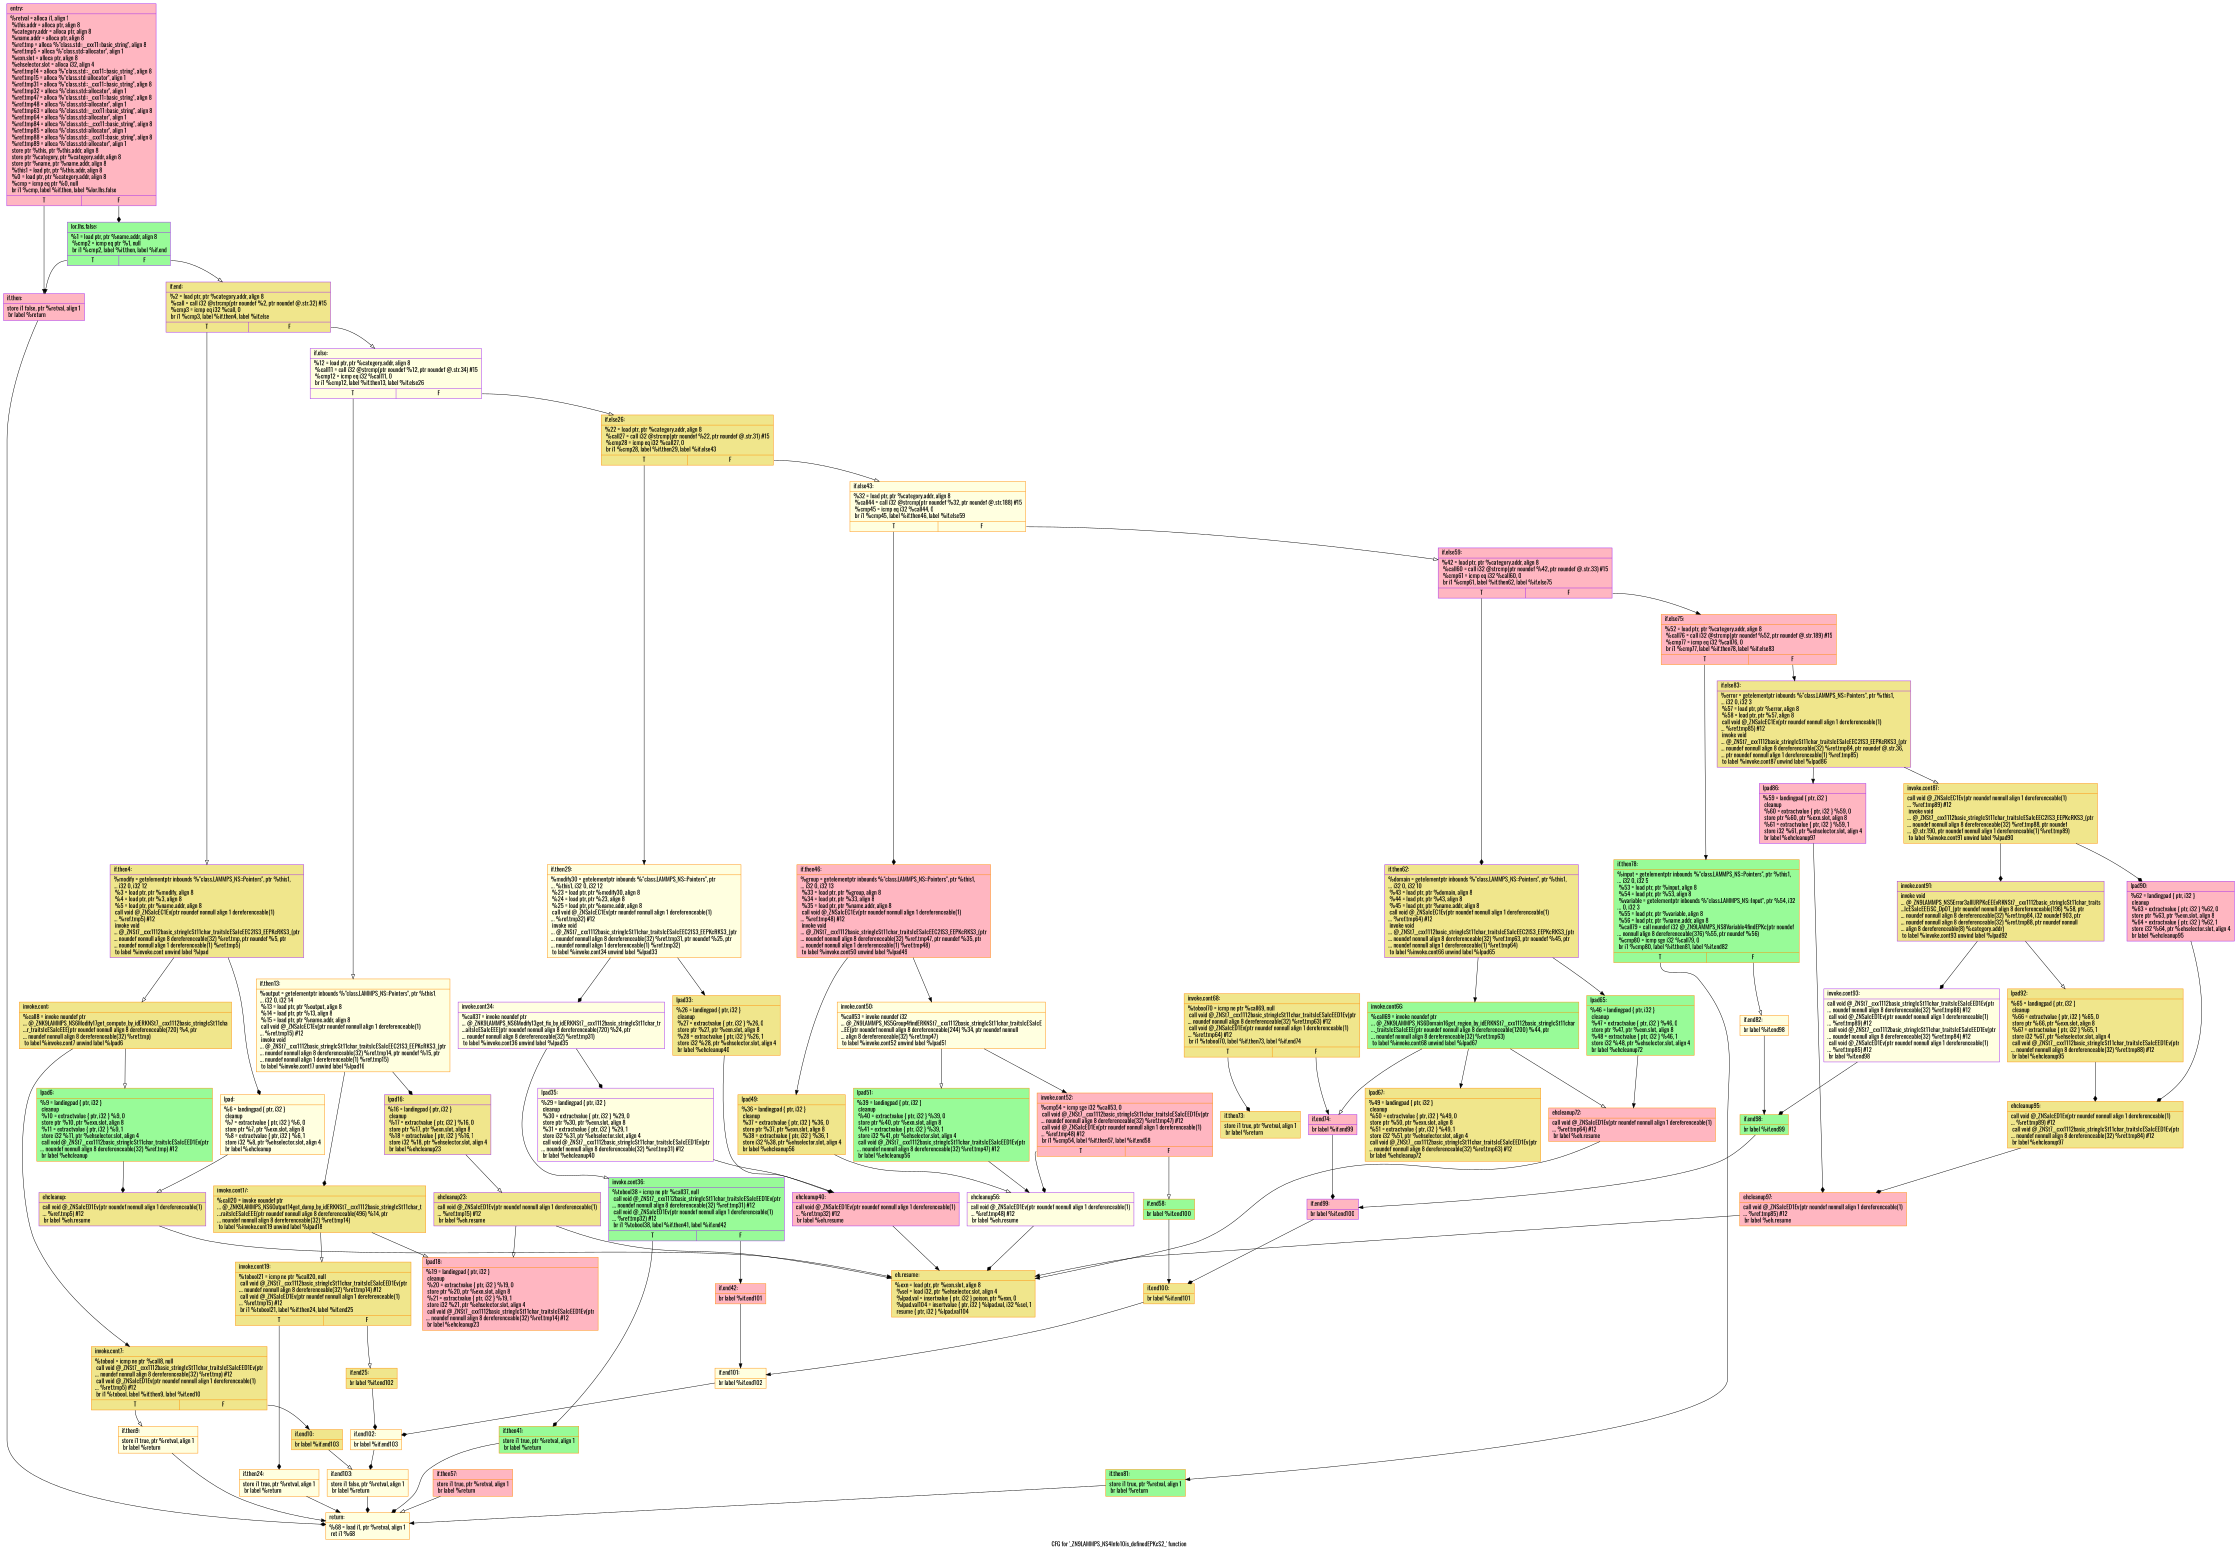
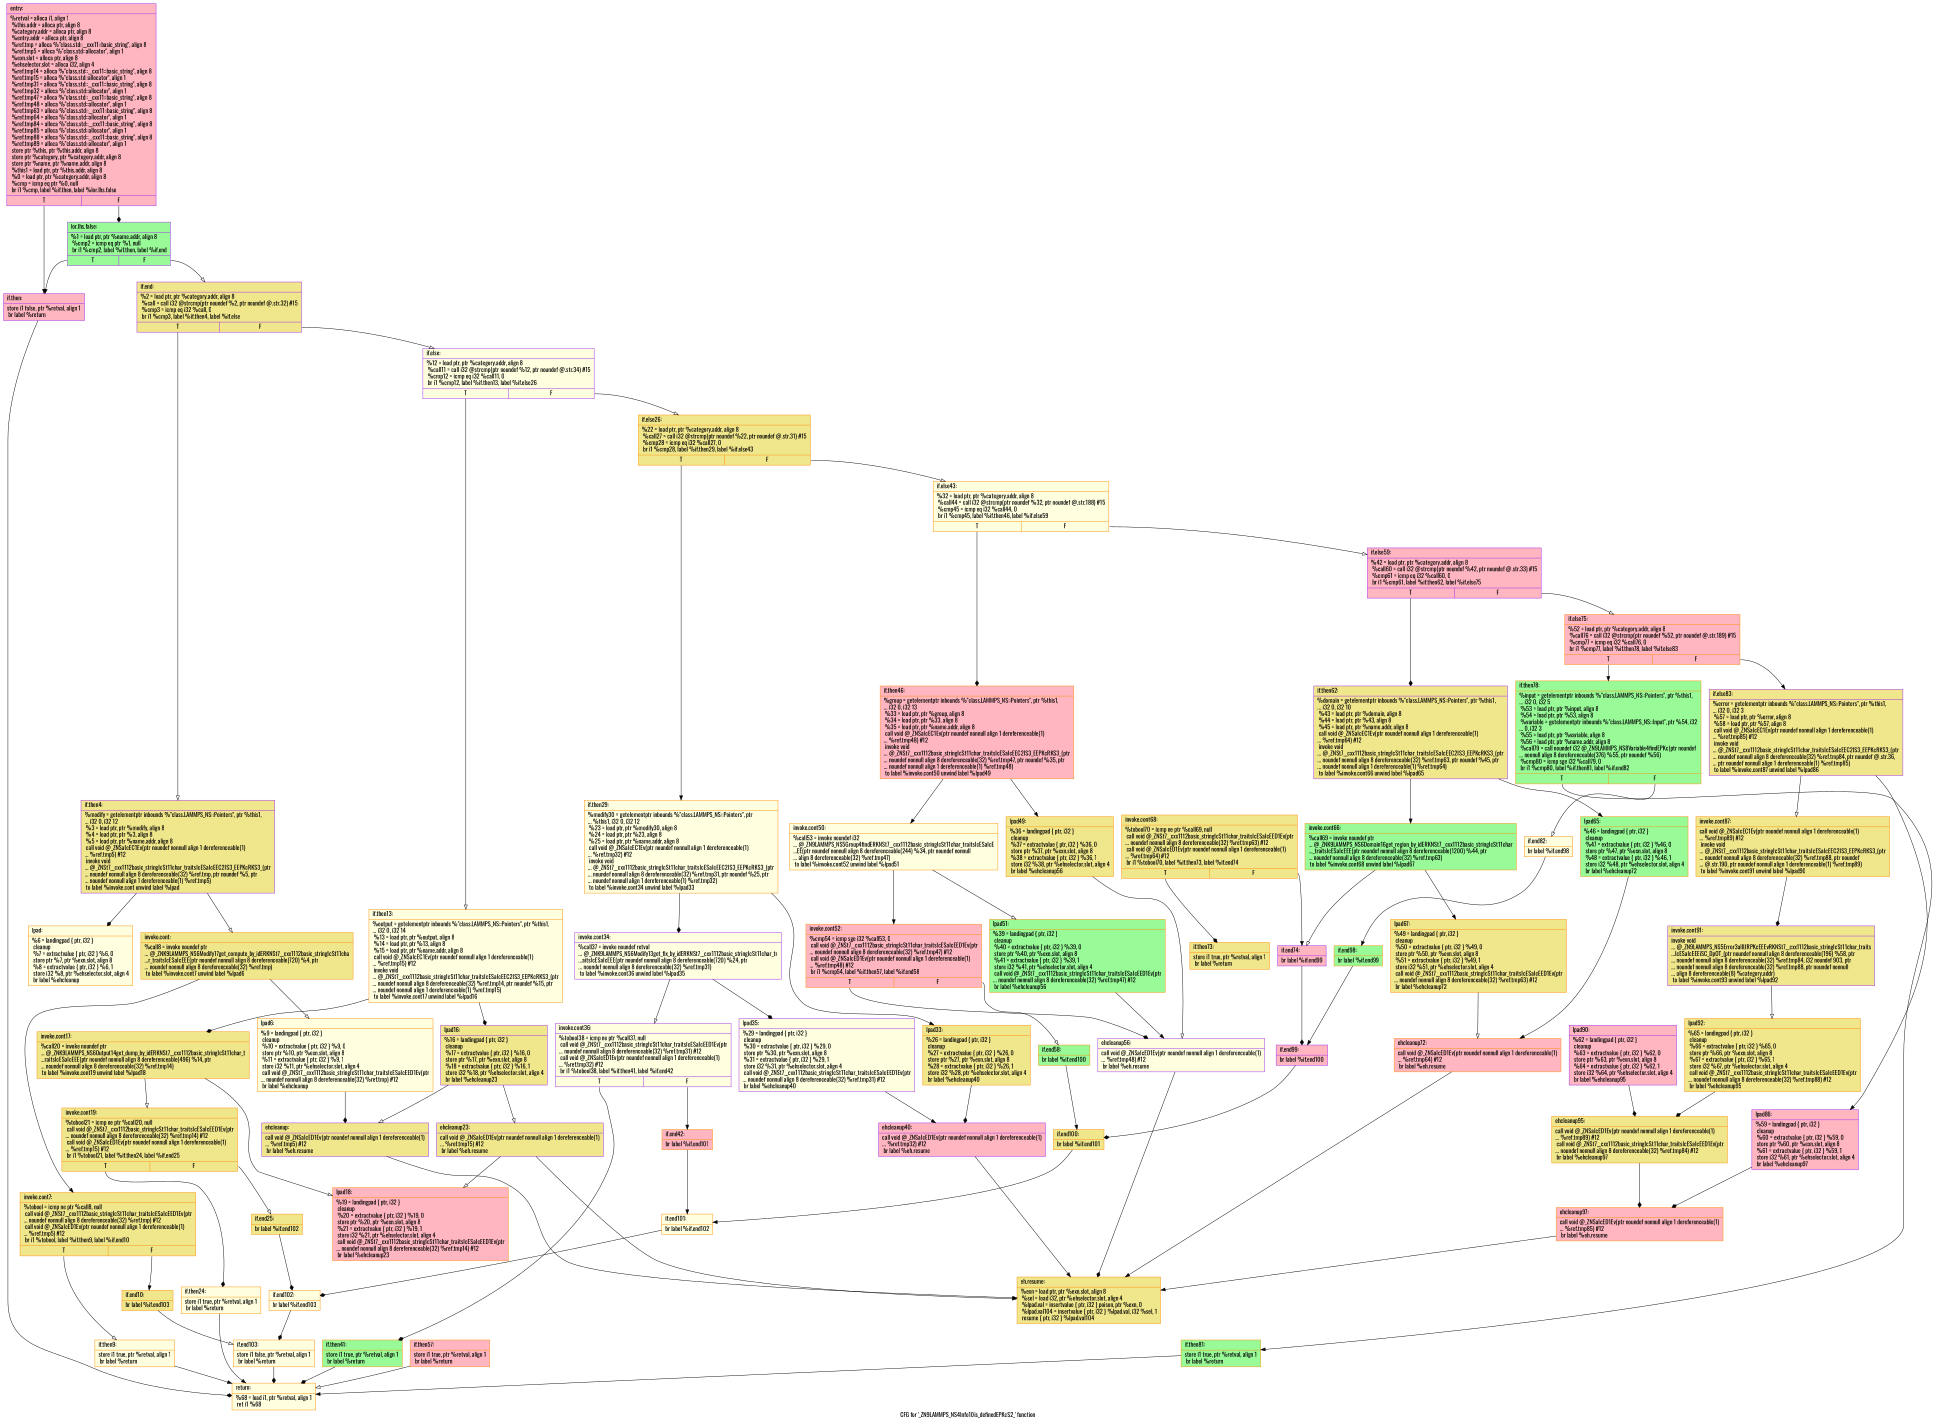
node "entry:": text "%name.addr = alloca ptr, align 8" -> "%entry.addr = alloca ptr, align 8"
edge "if.else59:" -> "if.else75:": arrowhead normal -> onormal
edge "invoke.cont87:" -> "lpad90:": removed
node "invoke.cont34:": text "%call37 = invoke noundef ptr" -> "%call37 = invoke noundef retval"
node "invoke.cont93:": removed
edge "invoke.cont66:" -> "ehcleanup72:": now "lpad67:" -> "ehcleanup72:"
node "lpad6:": fillcolor palegreen -> lightyellow
edge "lpad:" -> "ehcleanup:": now "lpad16:" -> "ehcleanup:"
node "invoke.cont36:": fillcolor palegreen -> lightyellow
